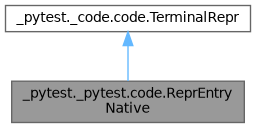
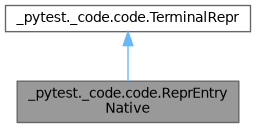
node "_pytest._pytest.code.ReprEntry Native": label "_pytest._pytest.code.ReprEntry Native" -> "_pytest._code.code.ReprEntry Native"
